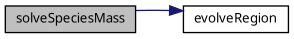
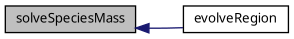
edge "solveSpeciesMass" -> "evolveRegion": reversed
